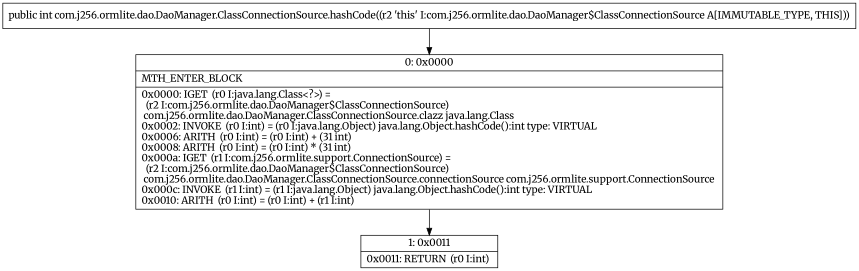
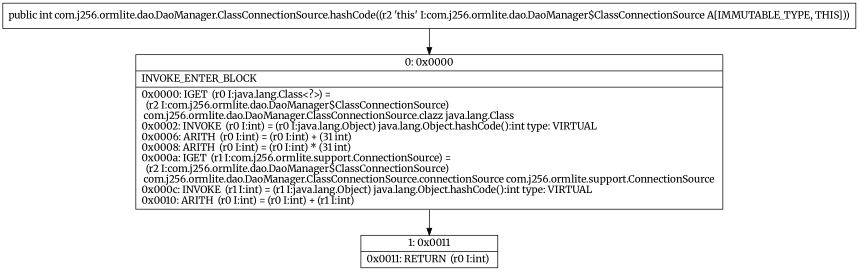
node "0: 0x0000": text "MTH_ENTER_BLOCK" -> "INVOKE_ENTER_BLOCK"
